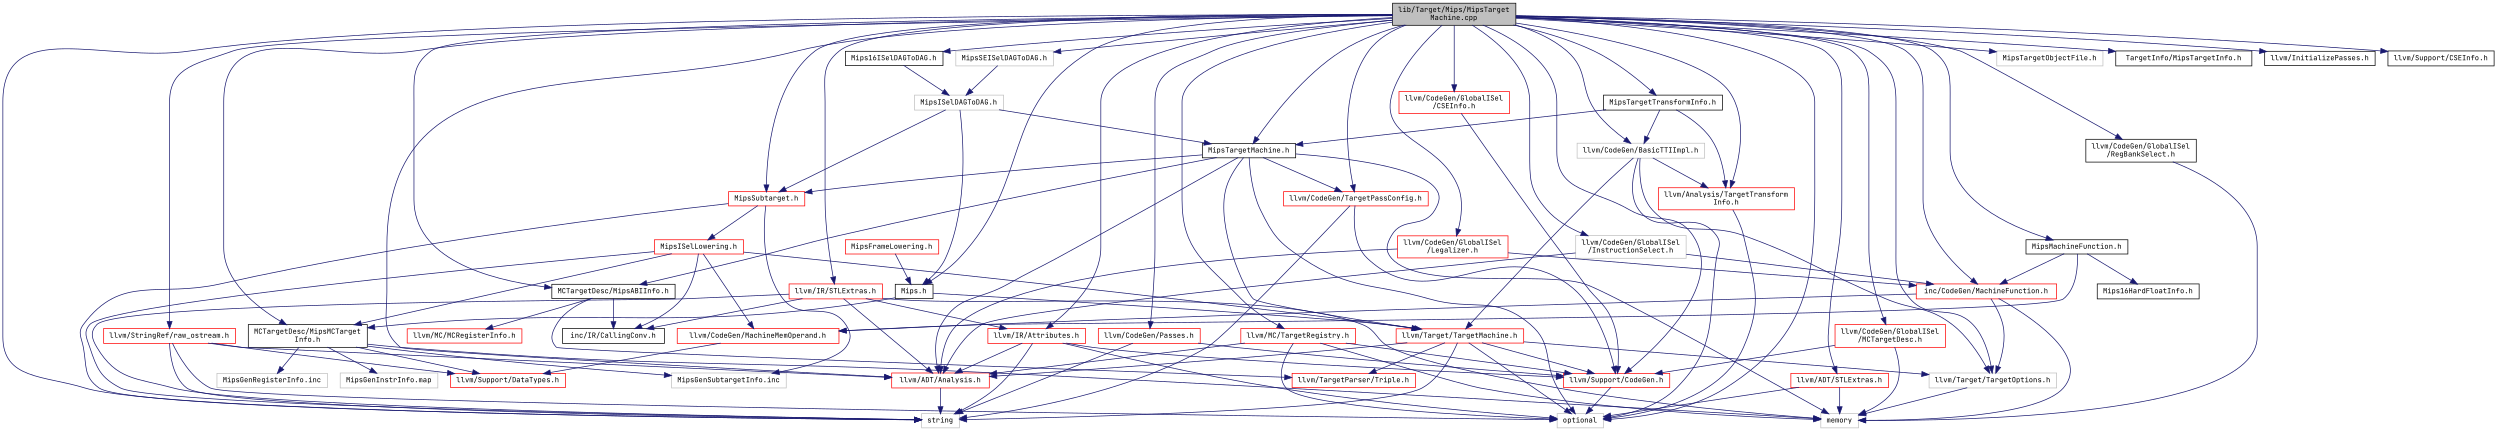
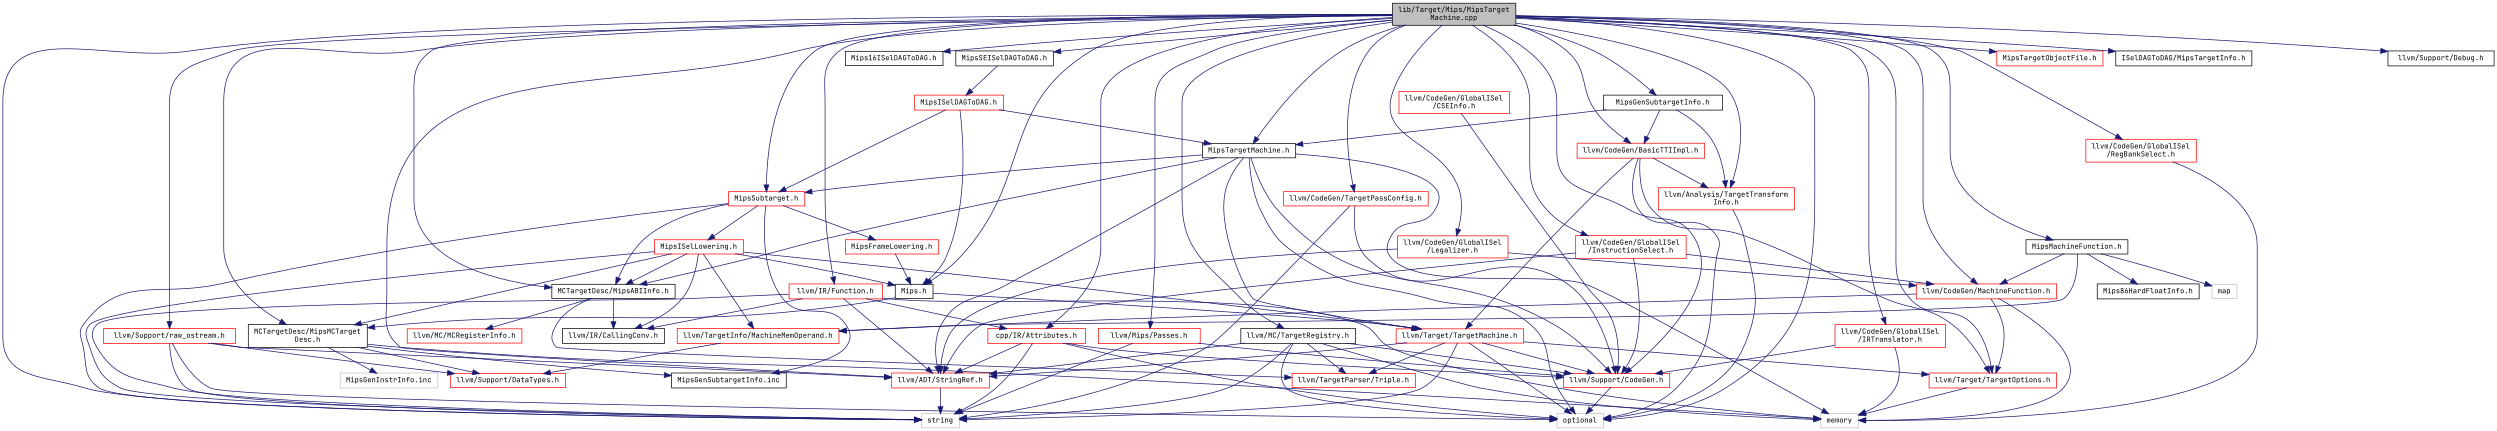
edge "lib/Target/Mips/MipsTarget Machine.cpp" -> "llvm/CodeGen/GlobalISel /CSEInfo.h": removed
node "MipsSEISelDAGToDAG.h": color grey75 -> black
node "MipsTargetObjectFile.h": color grey75 -> red
node "TargetInfo/MipsTargetInfo.h": label "TargetInfo/MipsTargetInfo.h" -> "ISelDAGToDAG/MipsTargetInfo.h"
node "llvm/InitializePasses.h": removed
node "llvm/Support/CSEInfo.h": label "llvm/Support/CSEInfo.h" -> "llvm/Support/Debug.h"
edge "Mips16ISelDAGToDAG.h" -> "MipsISelDAGToDAG.h": removed
node "MipsISelDAGToDAG.h": color grey75 -> red
node "MipsTargetTransformInfo.h": label "MipsTargetTransformInfo.h" -> "MipsGenSubtargetInfo.h"
node "llvm/CodeGen/BasicTTIImpl.h": color grey75 -> red
node "llvm/CodeGen/GlobalISel /RegBankSelect.h": color black -> red
edge "MipsTargetMachine.h" -> "llvm/CodeGen/TargetPassConfig.h": now "MipsTargetMachine.h" -> "llvm/Support/CodeGen.h"
edge "MipsSubtarget.h" -> "MipsFrameLowering.h": added
edge "MipsSubtarget.h" -> "MCTargetDesc/MipsABIInfo.h": added
node "llvm/CodeGen/GlobalISel /InstructionSelect.h": color grey75 -> red
edge "MipsISelLowering.h" -> "MCTargetDesc/MipsABIInfo.h": added
edge "MipsISelLowering.h" -> "Mips.h": added
node "llvm/IR/STLExtras.h": label "llvm/IR/STLExtras.h" -> "llvm/IR/Function.h"
node "inc/CodeGen/MachineFunction.h": label "inc/CodeGen/MachineFunction.h" -> "llvm/CodeGen/MachineFunction.h"
node "Mips16HardFloatInfo.h": label "Mips16HardFloatInfo.h" -> "Mips86HardFloatInfo.h"
node "map": added
edge "llvm/CodeGen/GlobalISel /InstructionSelect.h" -> "llvm/Support/CodeGen.h": added
node "llvm/StringRef/raw_ostream.h": label "llvm/StringRef/raw_ostream.h" -> "llvm/Support/raw_ostream.h"
node "MCTargetDesc/MipsMCTarget Info.h": label "MCTargetDesc/MipsMCTarget Info.h" -> "MCTargetDesc/MipsMCTarget Desc.h"
node "inc/IR/CallingConv.h": label "inc/IR/CallingConv.h" -> "llvm/IR/CallingConv.h"
node "llvm/CodeGen/MachineMemOperand.h": label "llvm/CodeGen/MachineMemOperand.h" -> "llvm/TargetInfo/MachineMemOperand.h"
node "llvm/IR/Attributes.h": label "llvm/IR/Attributes.h" -> "cpp/IR/Attributes.h"
node "llvm/CodeGen/Passes.h": label "llvm/CodeGen/Passes.h" -> "llvm/Mips/Passes.h"
node "llvm/MC/TargetRegistry.h": color red -> black
node "llvm/CodeGen/GlobalISel /MCTargetDesc.h": label "llvm/CodeGen/GlobalISel /MCTargetDesc.h" -> "llvm/CodeGen/GlobalISel /IRTranslator.h"
edge "llvm/MC/TargetRegistry.h" -> "llvm/TargetParser/Triple.h": added
node "MipsGenRegisterInfo.inc": removed
node "MipsGenInstrInfo.map": label "MipsGenInstrInfo.map" -> "MipsGenInstrInfo.inc"
node "MipsGenSubtargetInfo.inc": color grey75 -> black
node "llvm/ADT/Analysis.h": label "llvm/ADT/Analysis.h" -> "llvm/ADT/StringRef.h"
node "llvm/ADT/STLExtras.h": removed
node "llvm/Target/TargetOptions.h": color grey75 -> red
edge "llvm/MC/TargetRegistry.h" -> "string": added
